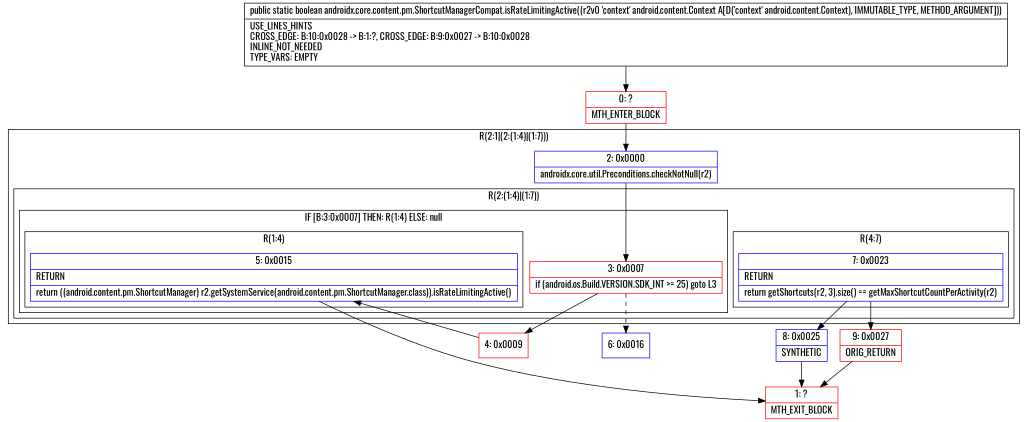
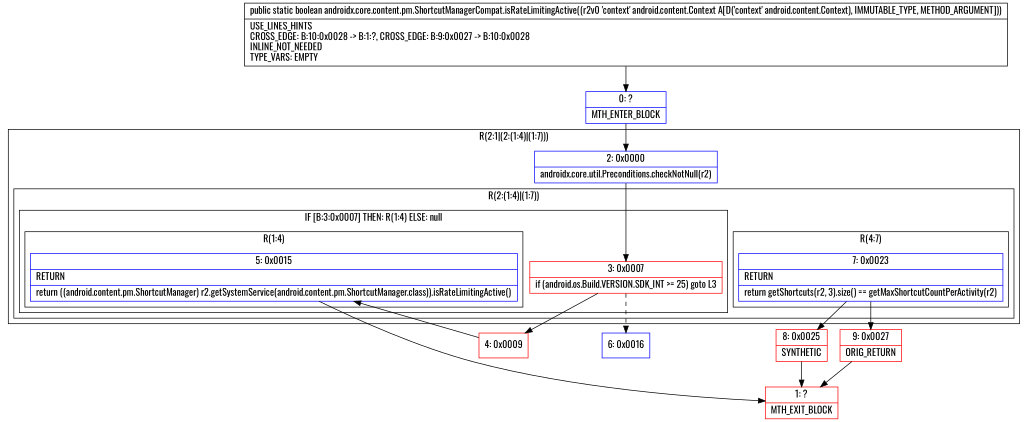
node "0: ?": color red -> blue
node "8: 0x0025": color blue -> red
